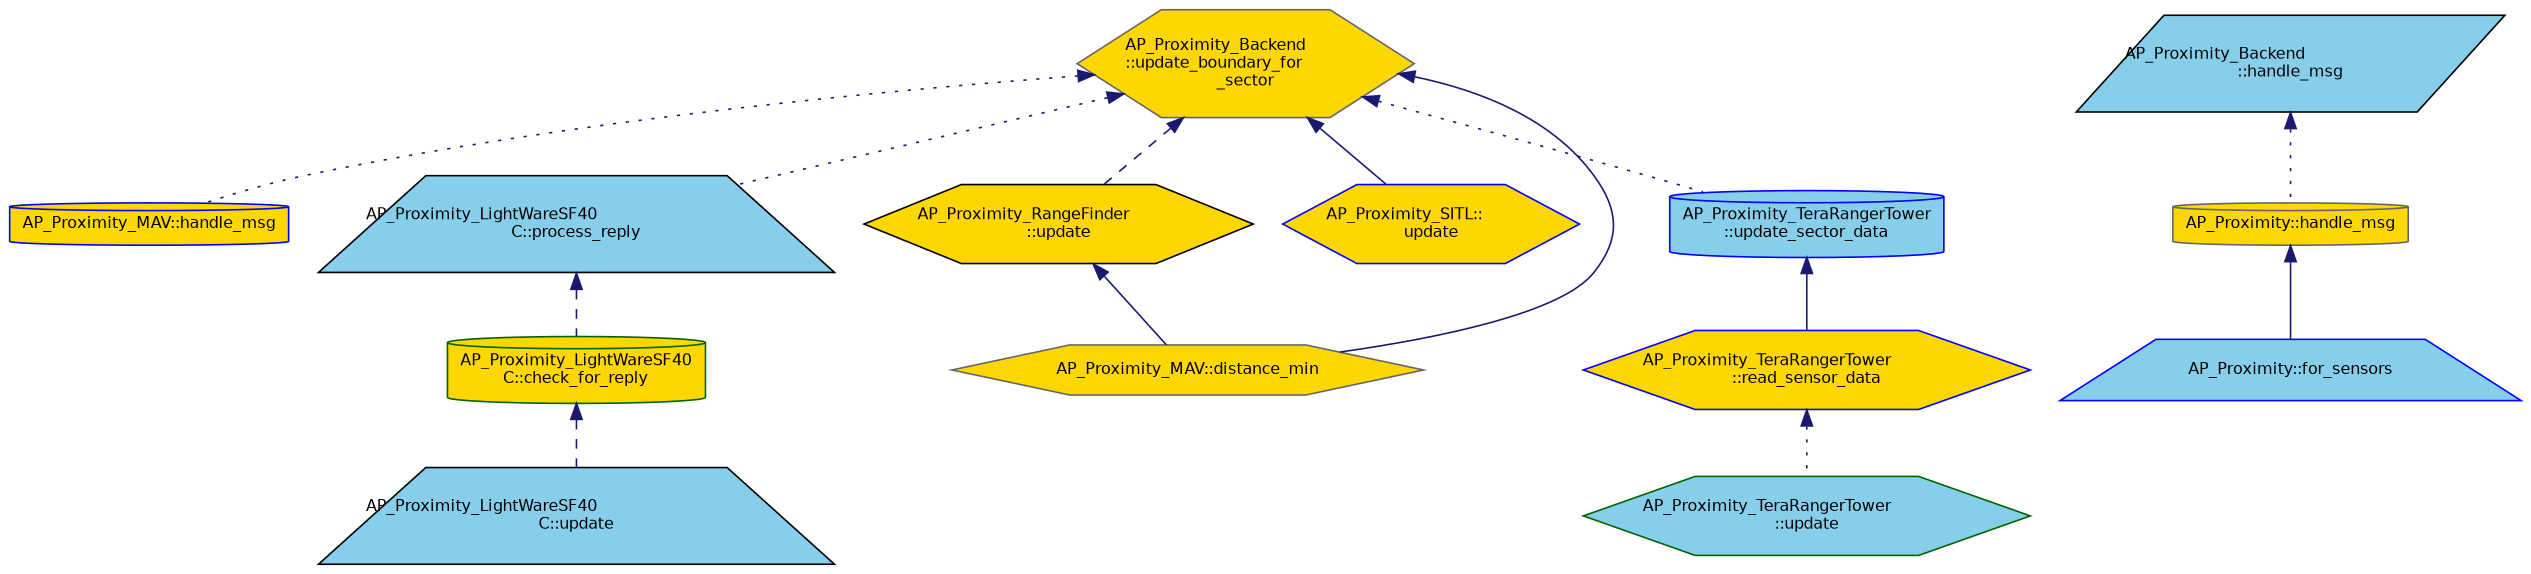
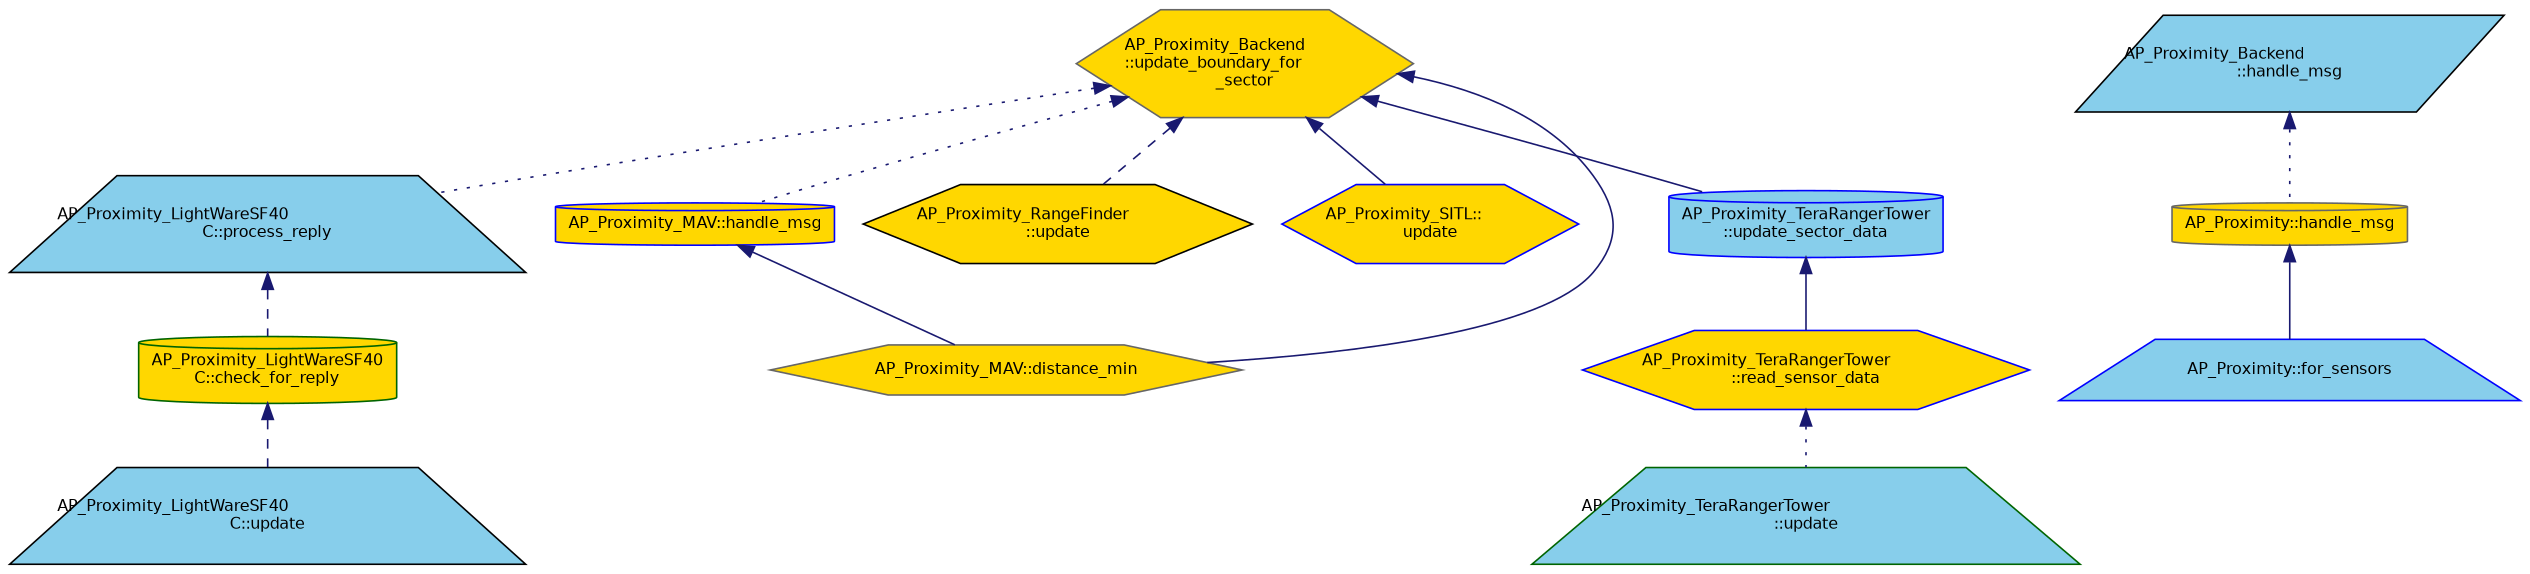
edge "AP_Proximity_TeraRangerTower ::update_sector_data" -> "AP_Proximity_Backend ::update_boundary_for _sector": style dotted -> solid
edge "AP_Proximity_MAV::distance_min" -> "AP_Proximity_RangeFinder ::update": now "AP_Proximity_MAV::distance_min" -> "AP_Proximity_MAV::handle_msg"
node "AP_Proximity_TeraRangerTower ::update": shape hexagon -> trapezium
